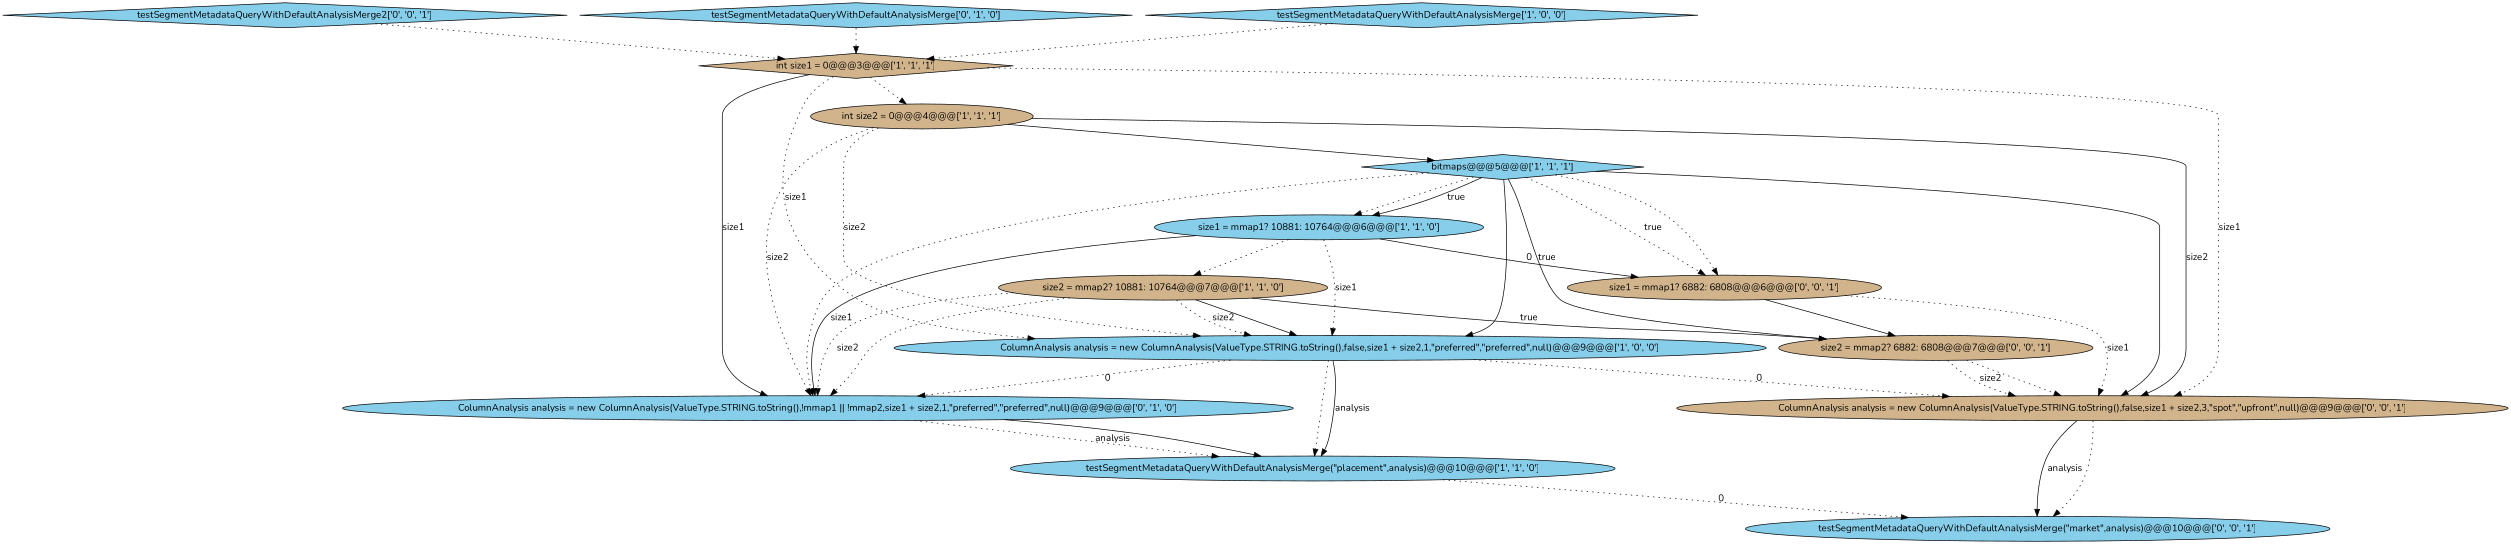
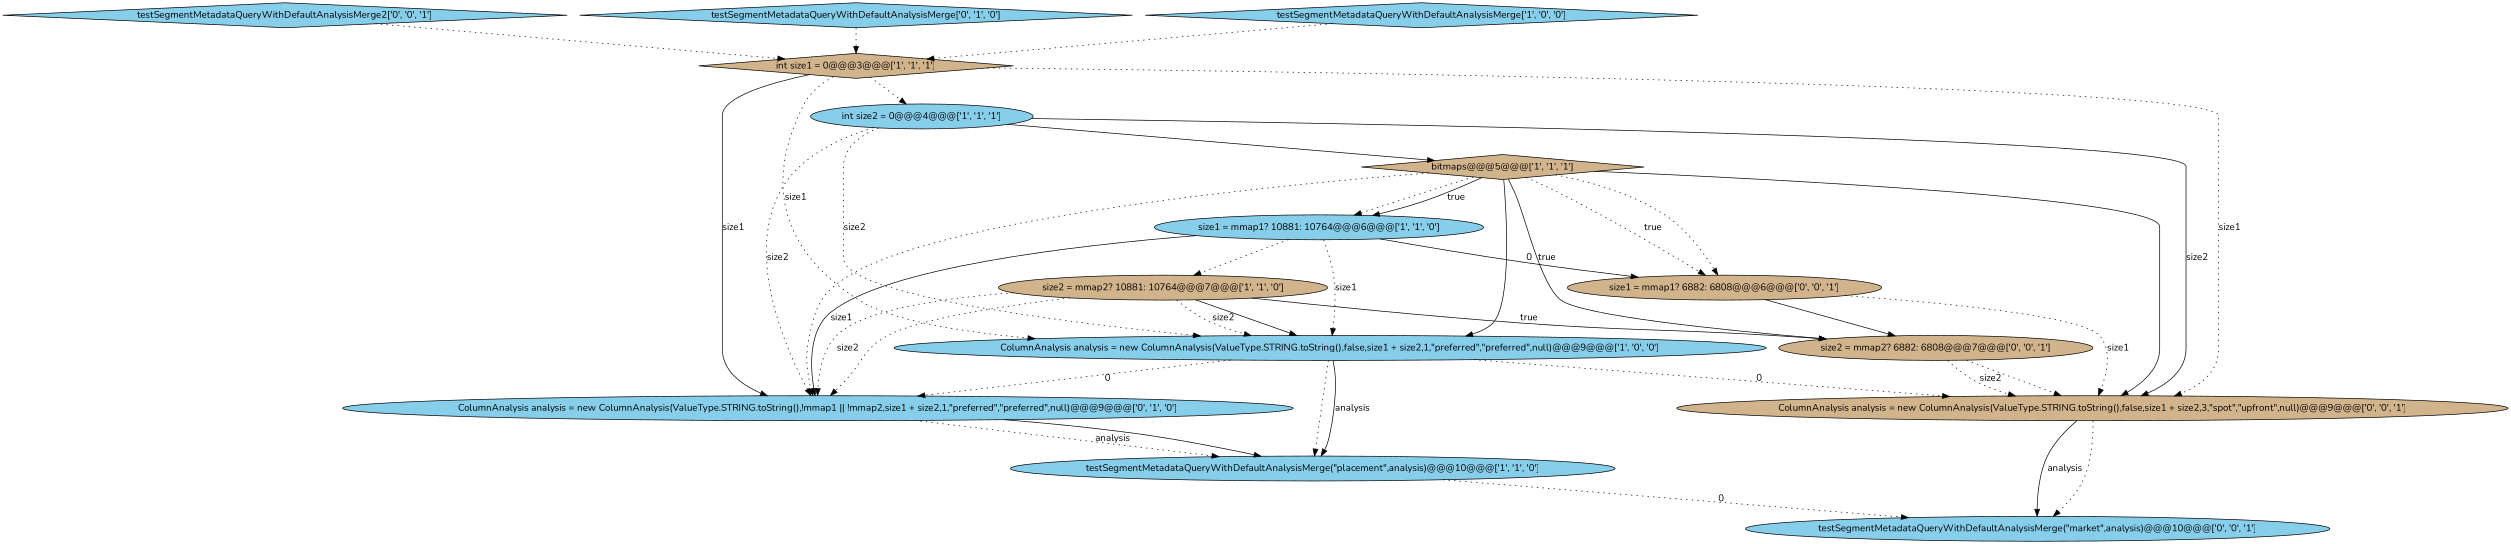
node "int size2 = 0@@@4@@@['1', '1', '1']": fillcolor tan -> skyblue
node "bitmaps@@@5@@@['1', '1', '1']": fillcolor skyblue -> tan
